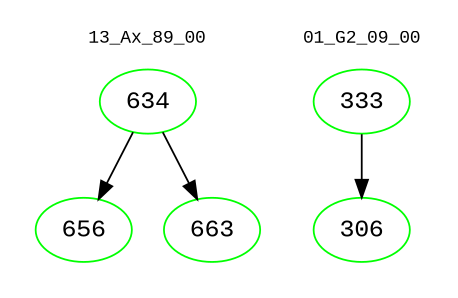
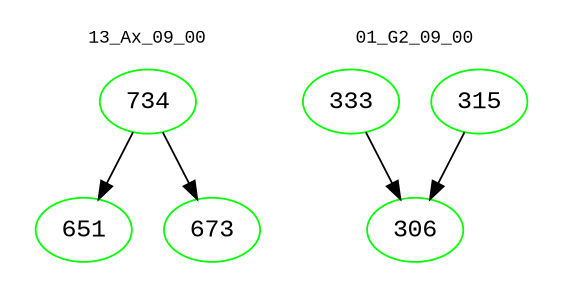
cluster "13_Ax_89_00": label "13_Ax_89_00" -> "13_Ax_09_00"
node "634": label "634" -> "734"
node "315": added
node "656": label "656" -> "651"
node "663": label "663" -> "673"
